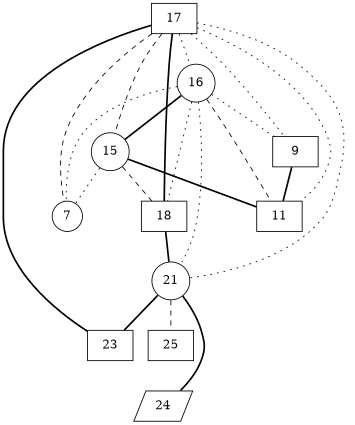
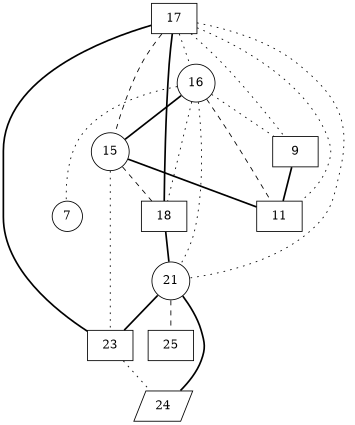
edge "17" -- "7": removed
edge "15" -- "7": now "15" -- "23"
edge "23" -- "24": added
